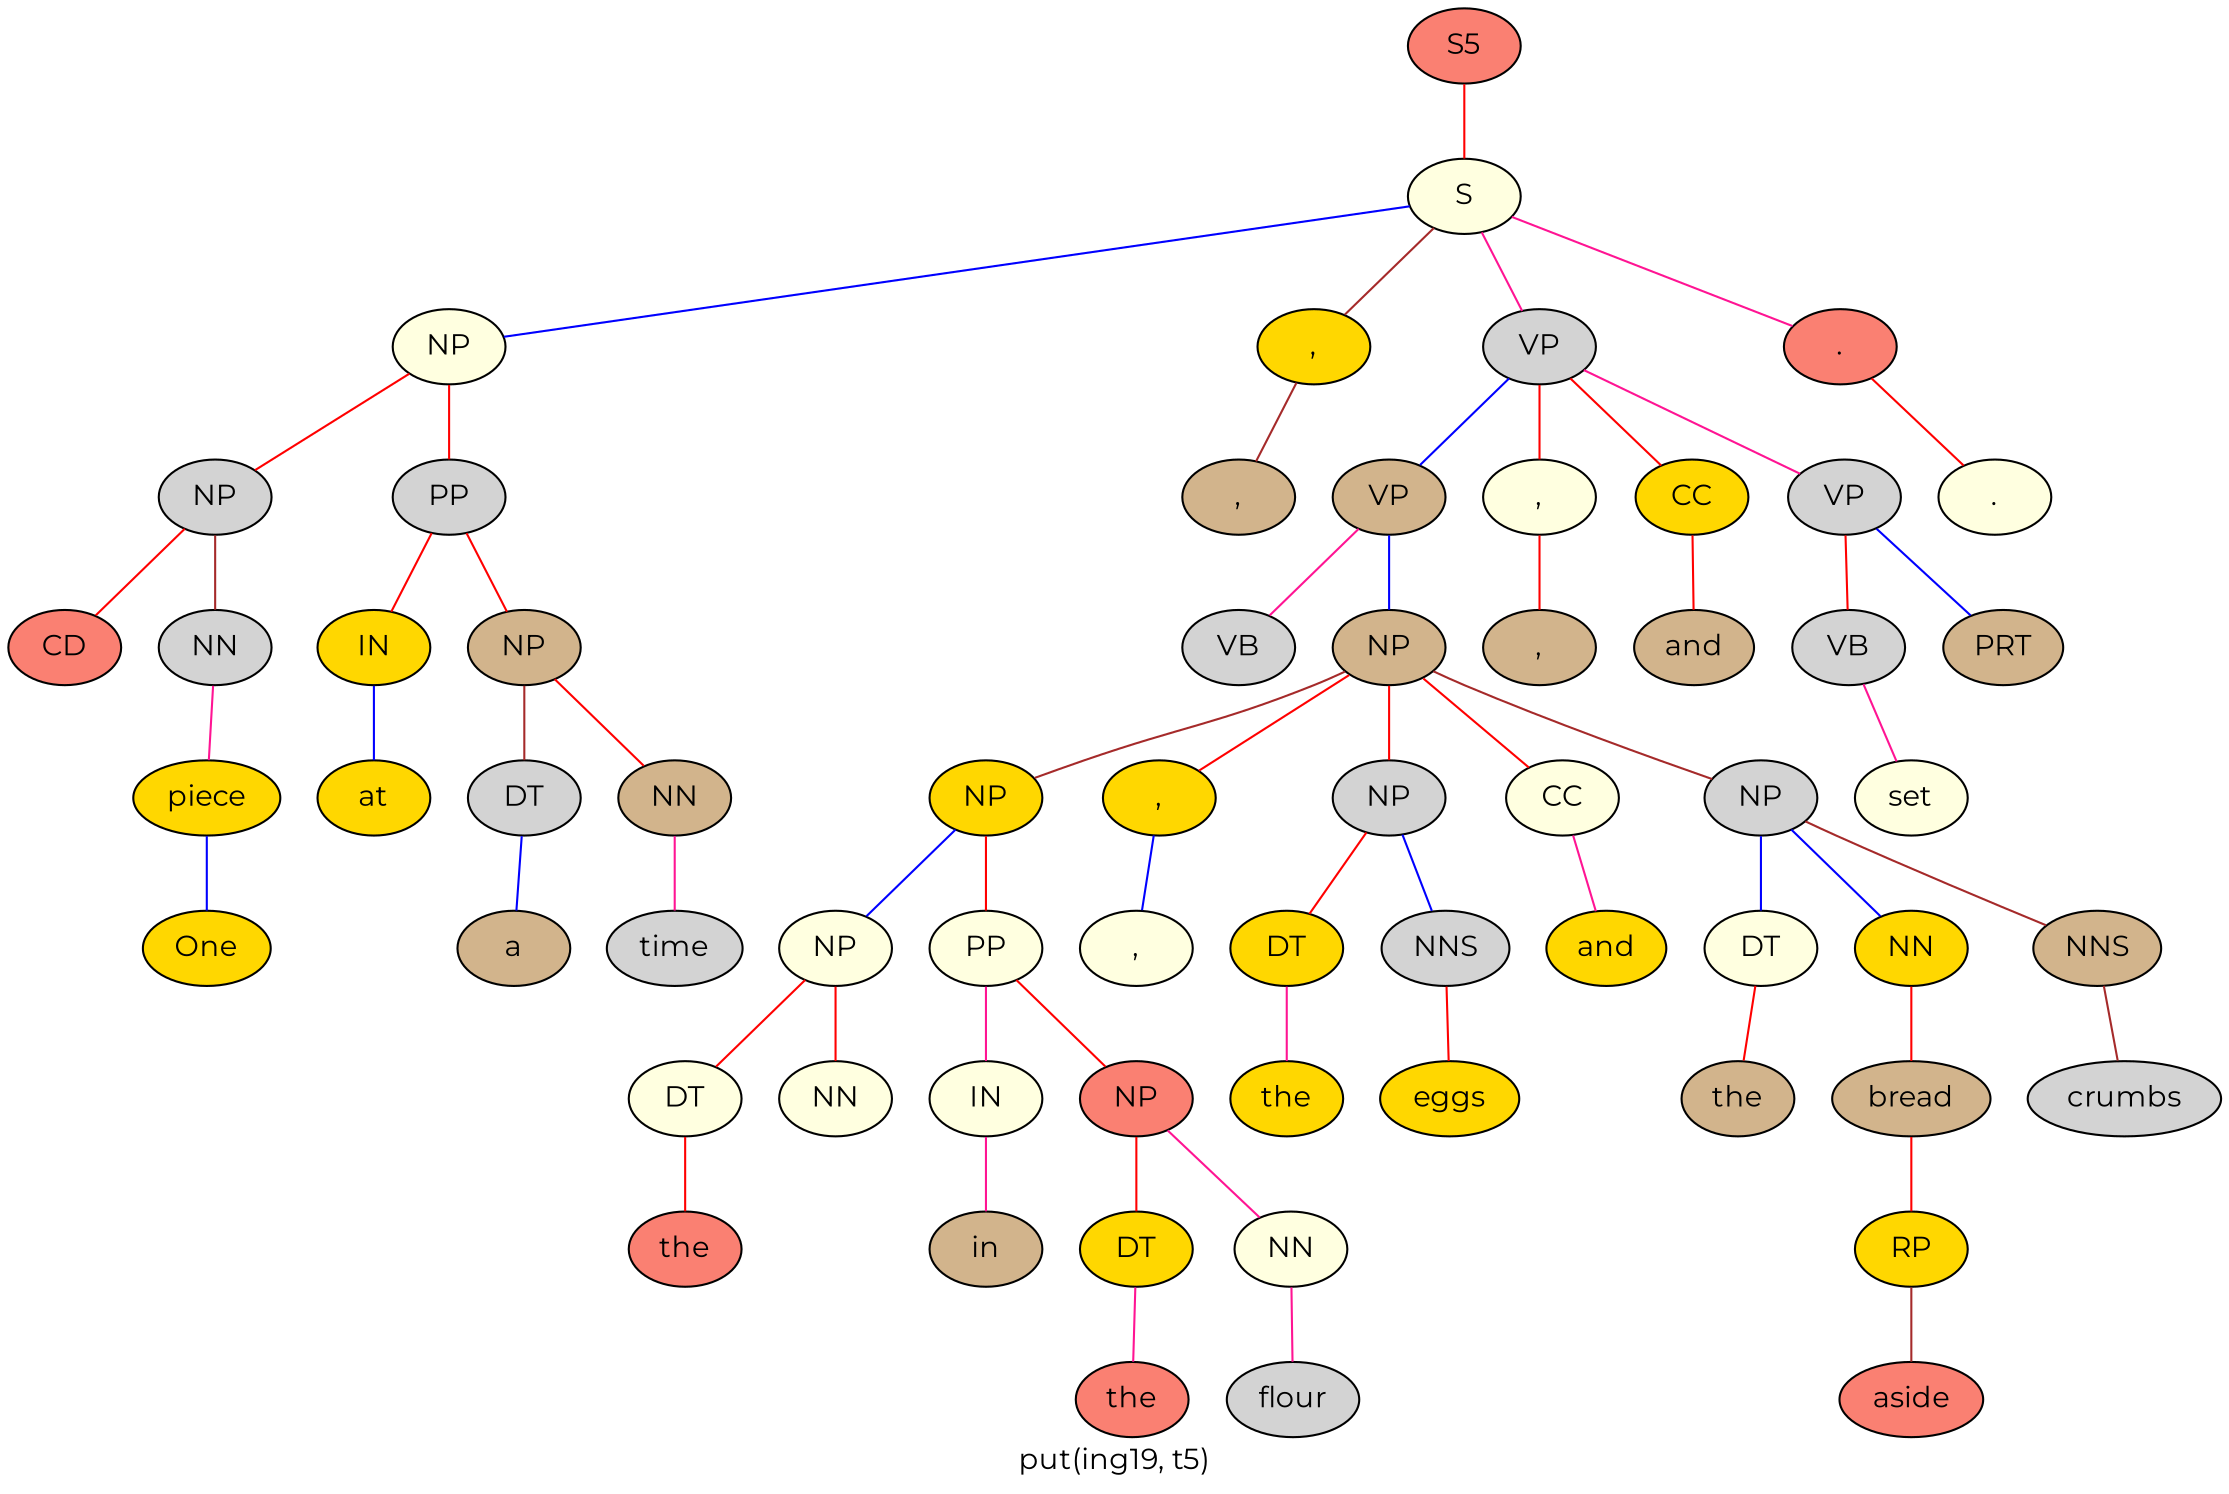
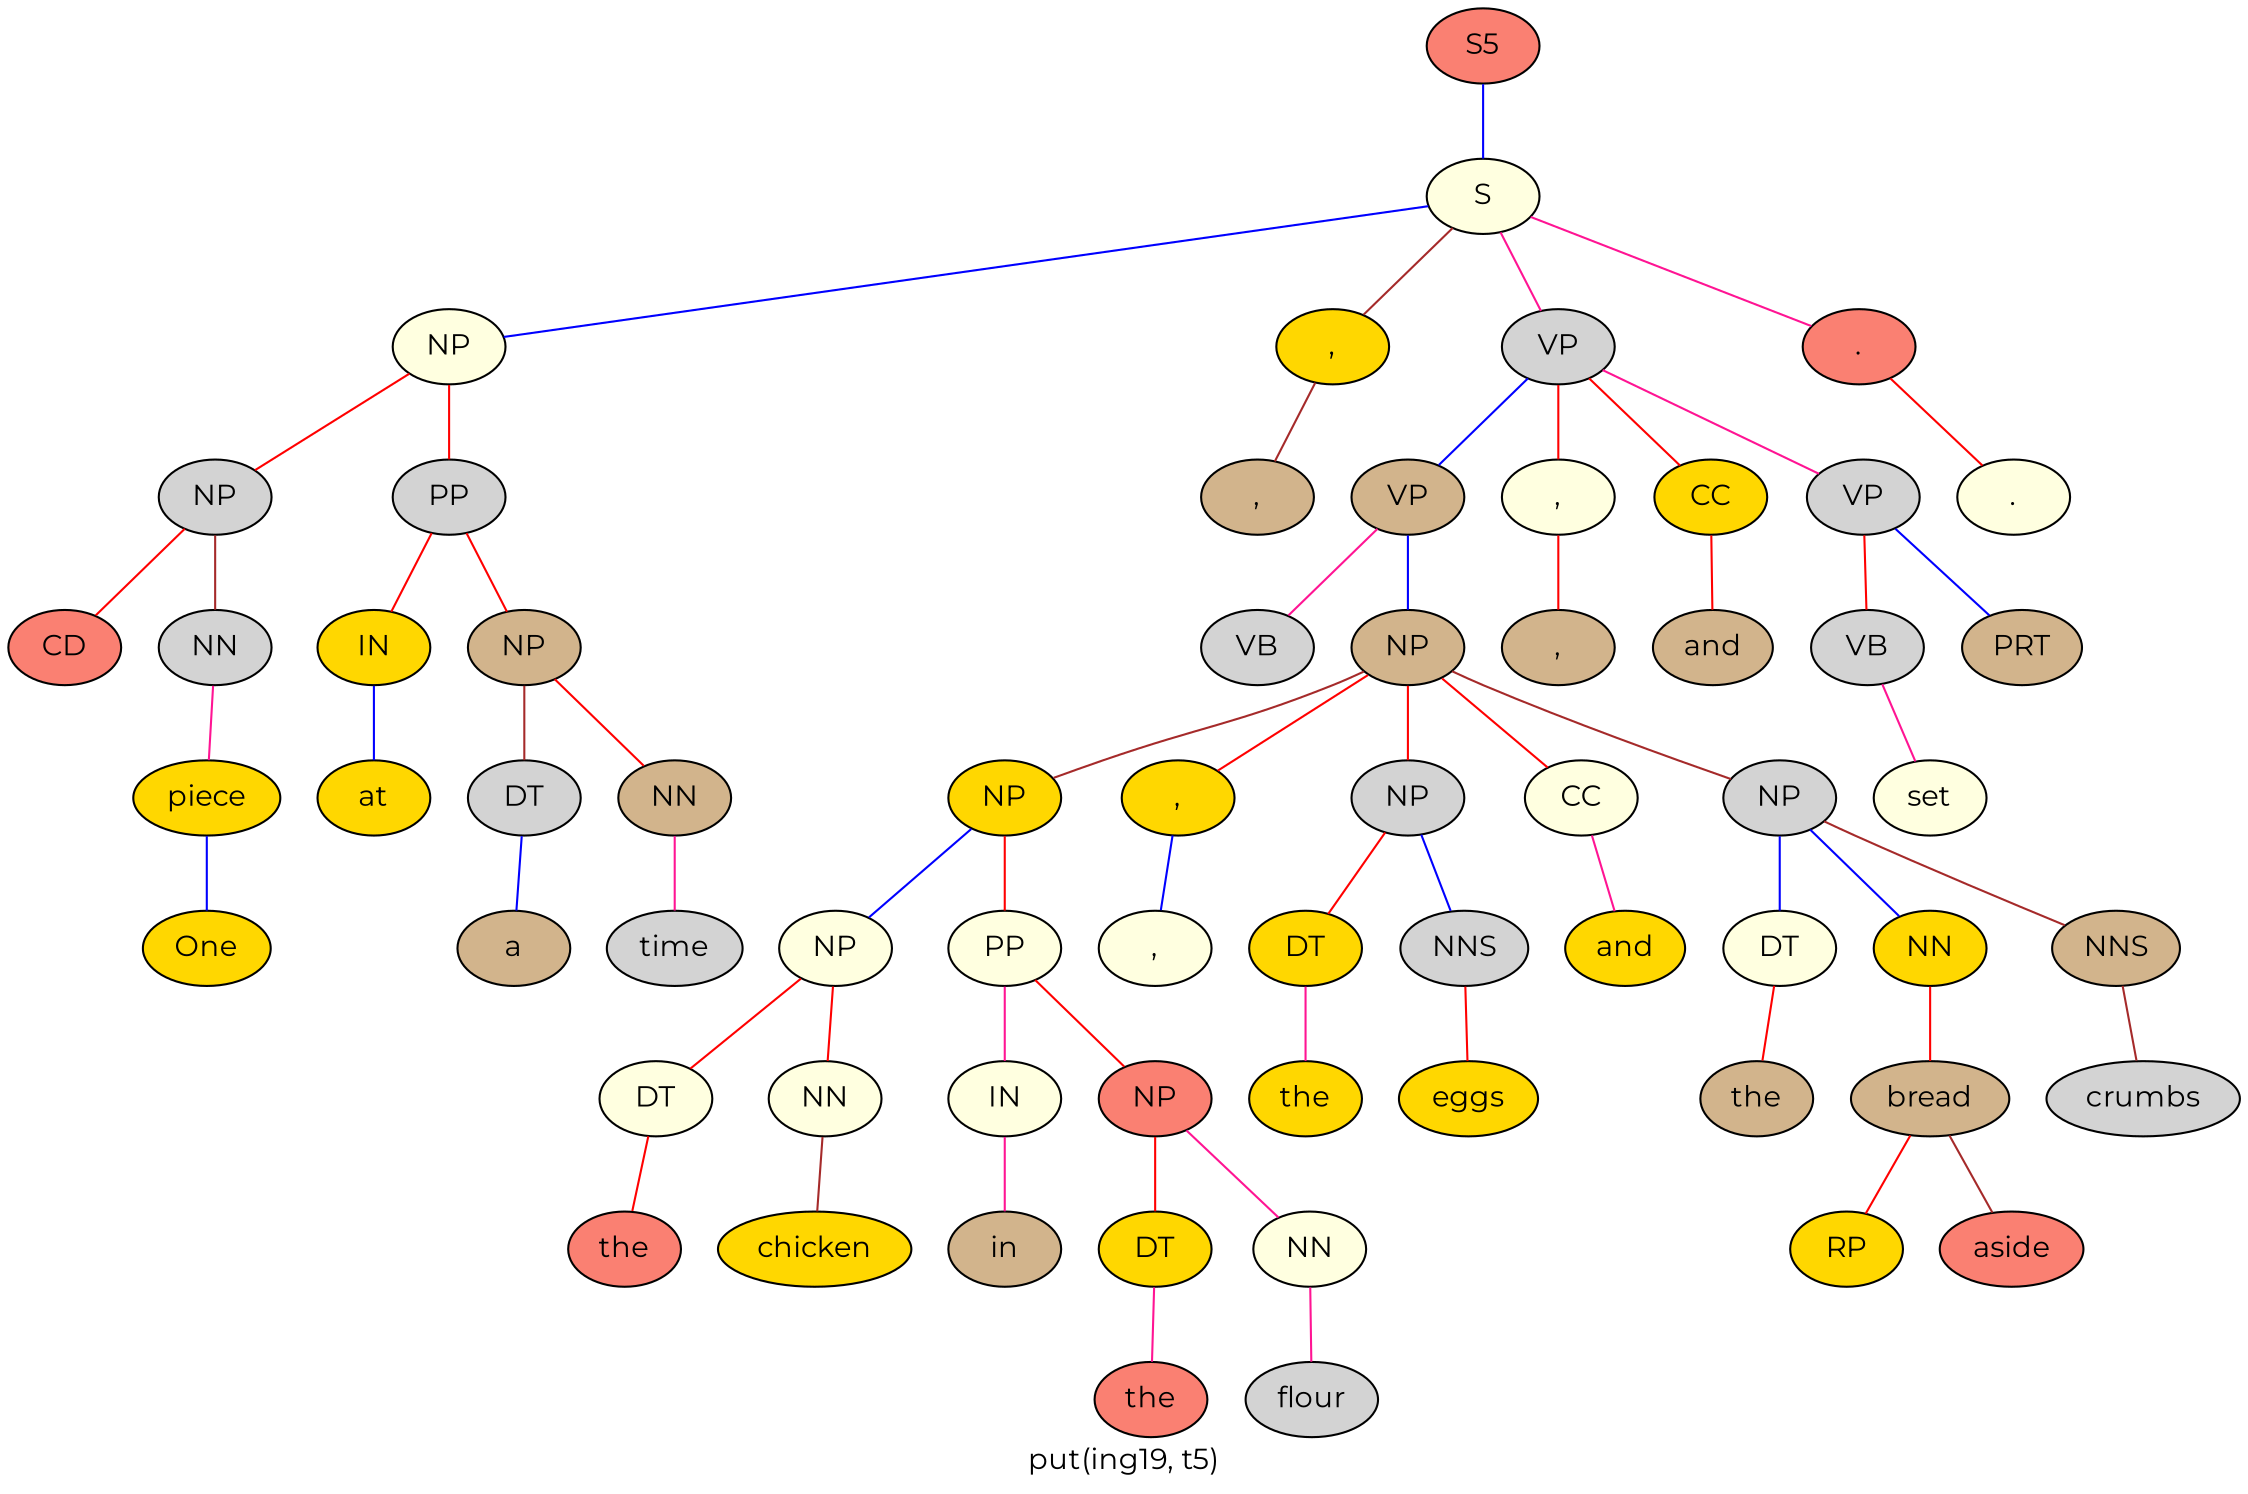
edge "S5" -- "S": color red -> blue
node "chicken": added
edge "RP" -- "aside": now "bread" -- "aside"
